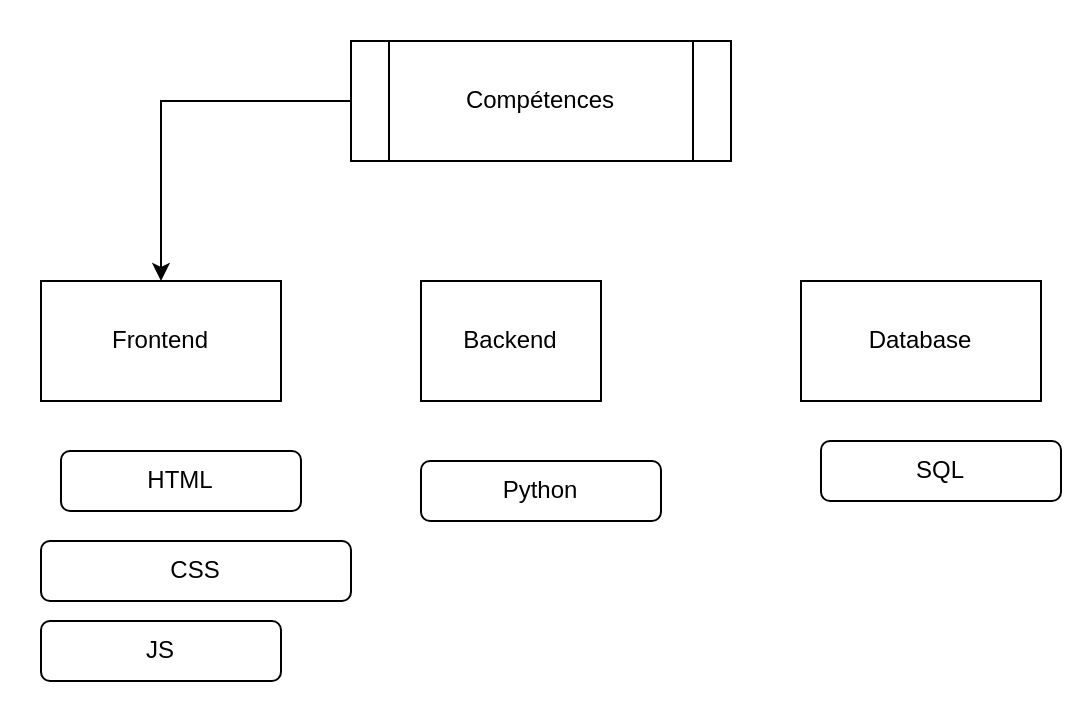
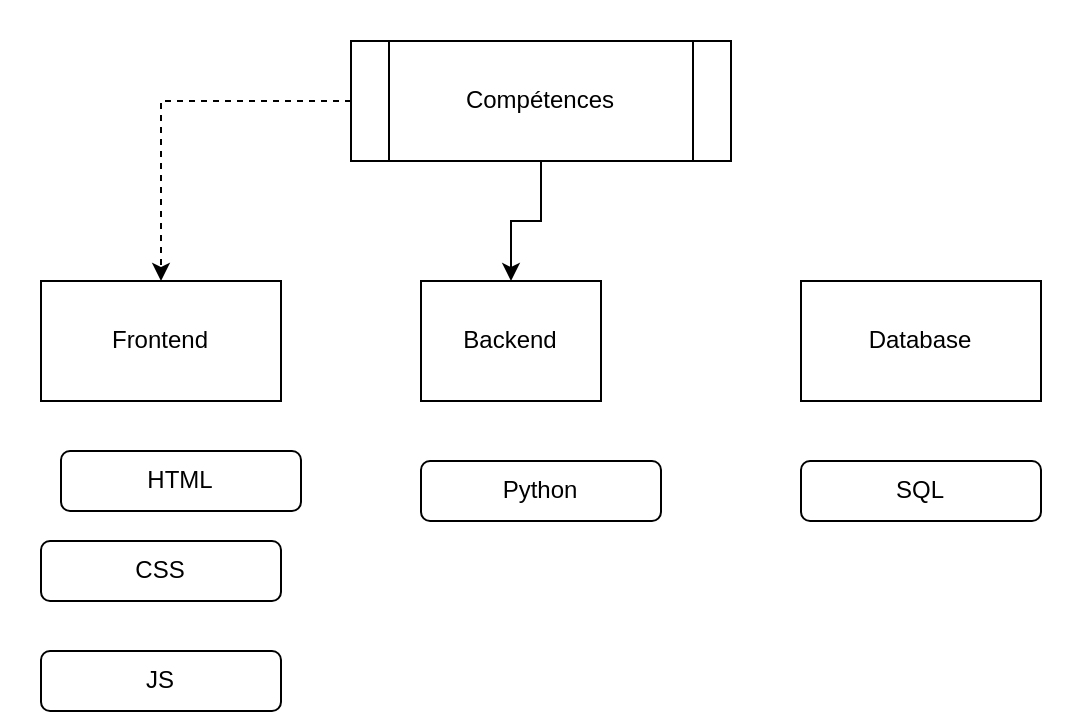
edge "Compétences" -> "Frontend": style solid -> dashed
edge "Compétences" -> "Backend": added
node "SQL": moved (941, 471) -> (921, 491)
node "CSS": size 310x60 -> 240x60
node "JS": moved (161, 651) -> (161, 681)
